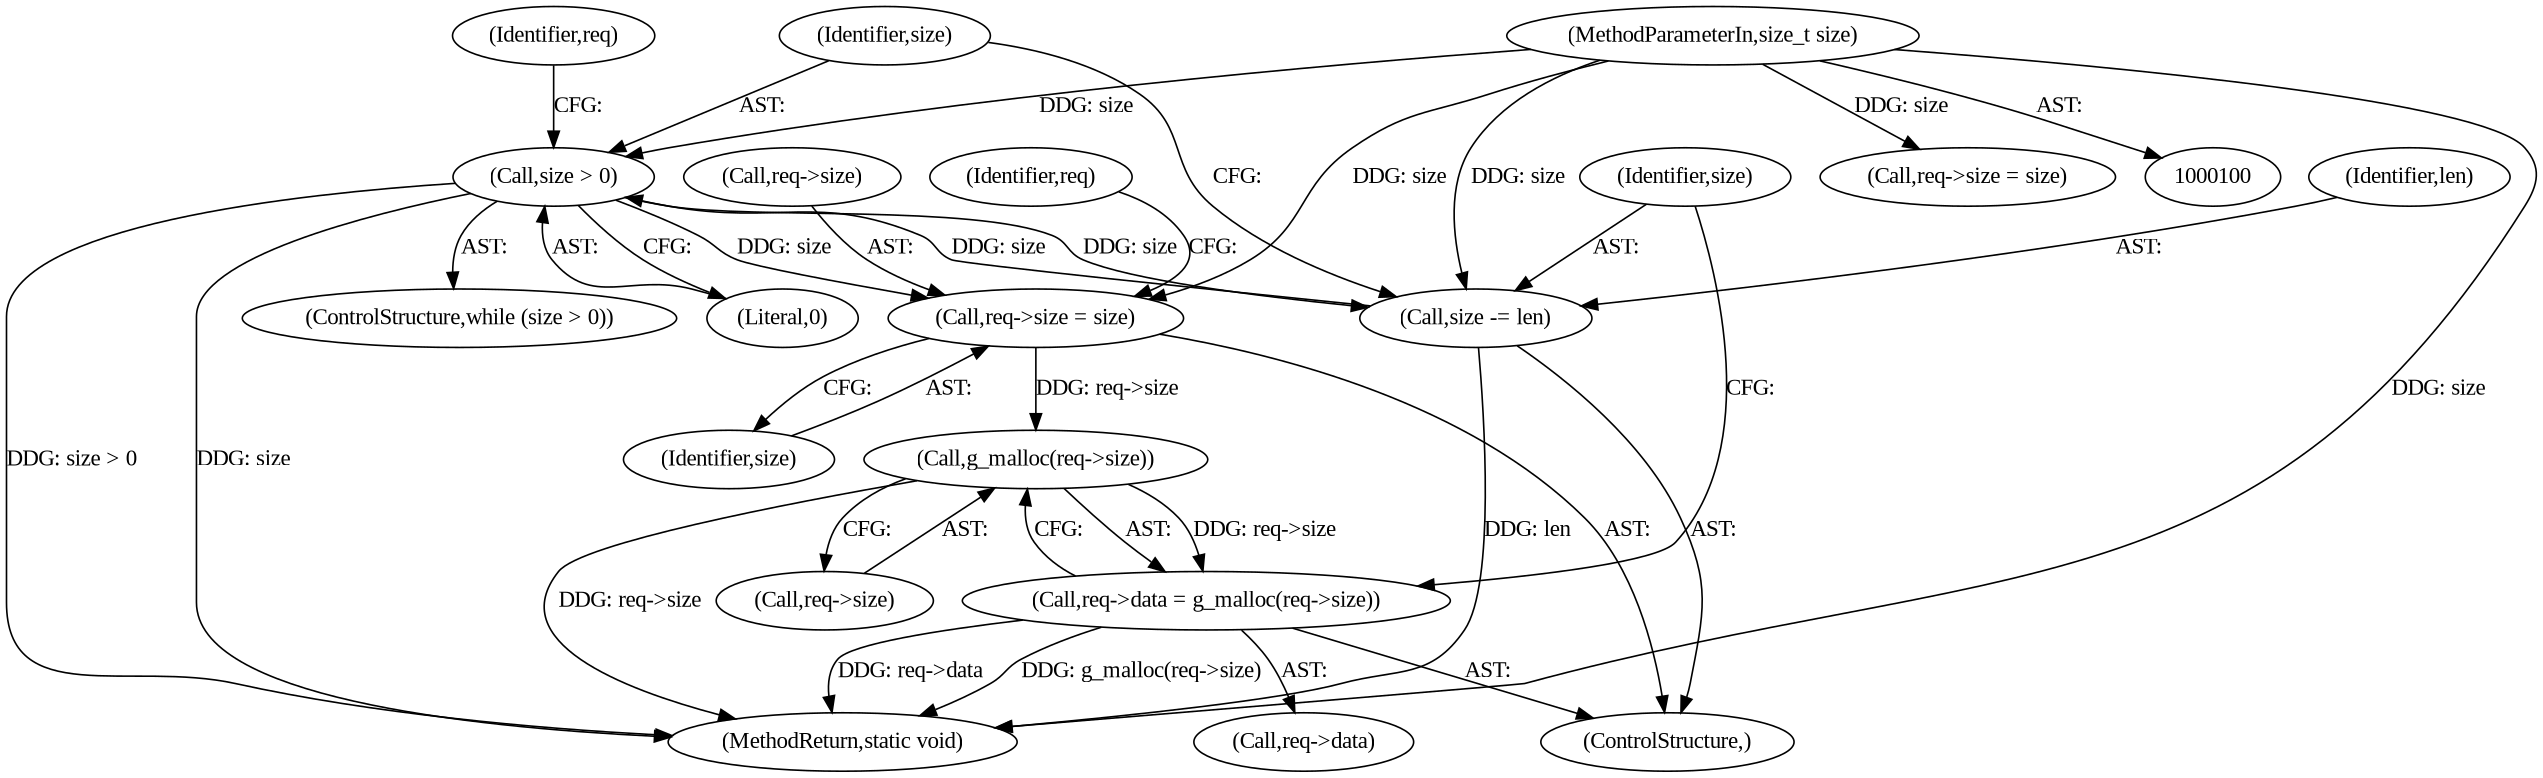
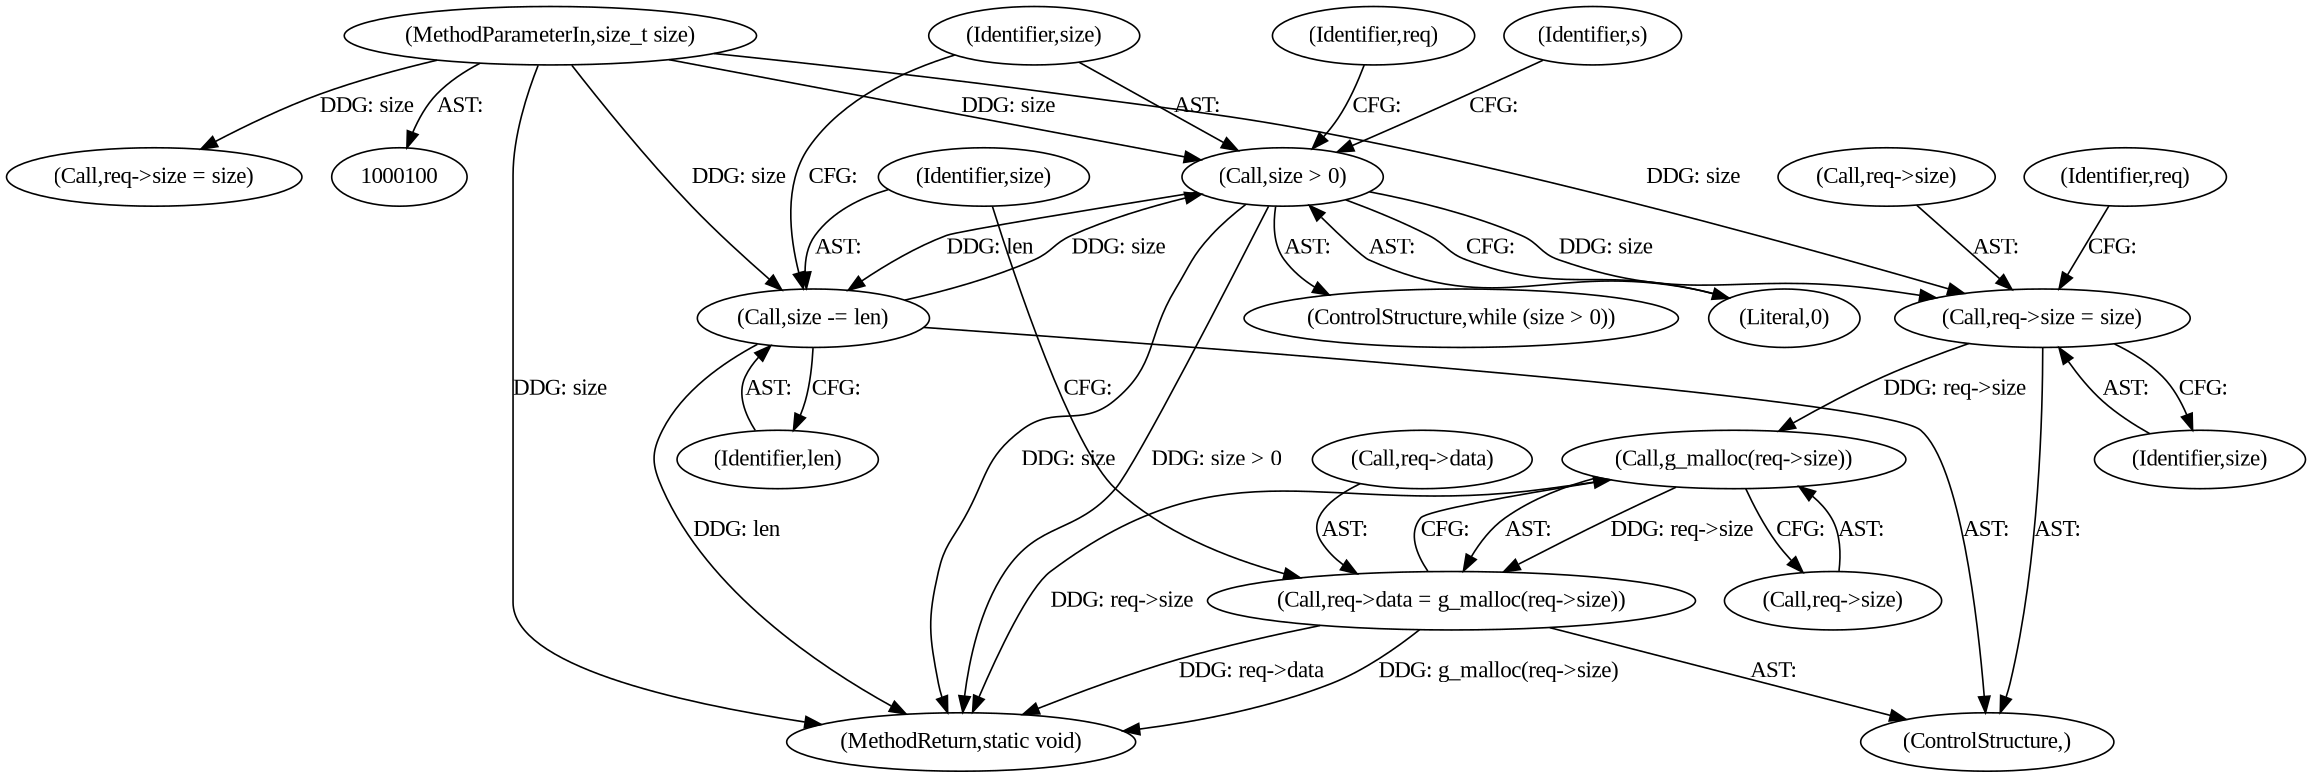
node "(Identifier,s)": added
edge "(Call,size > 0)" -> "(Call,size -= len)": label "DDG: size" -> "DDG: len"
edge "(Call,size -= len)" -> "(Identifier,len)": added, label "CFG:"
edge "(Call,req->data = g_malloc(req->size))" -> "(Call,req->data)": reversed
